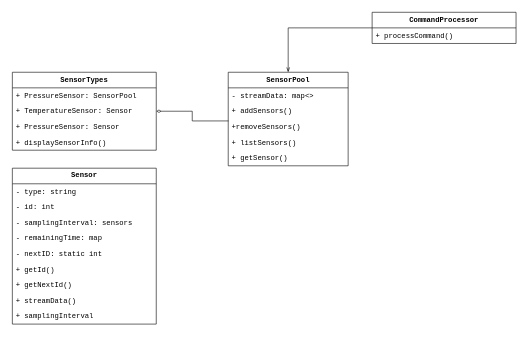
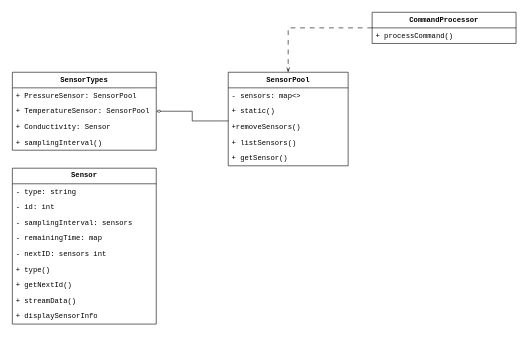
edge "CommandProcessor" -> "SensorPool": style solid -> dashed
node "- streamData: map<>": label "- streamData: map<>" -> "- sensors: map<>"
node "+ TemperatureSensor: Sensor": label "+ TemperatureSensor: Sensor" -> "+ TemperatureSensor: SensorPool"
node "+ addSensors()": label "+ addSensors()" -> "+ static()"
node "+ PressureSensor: Sensor": label "+ PressureSensor: Sensor" -> "+ Conductivity: Sensor"
node "+ displaySensorInfo()": label "+ displaySensorInfo()" -> "+ samplingInterval()"
node "- nextID: static int": label "- nextID: static int" -> "- nextID: sensors int"
node "+ getId()": label "+ getId()" -> "+ type()"
node "+ samplingInterval": label "+ samplingInterval" -> "+ displaySensorInfo"
